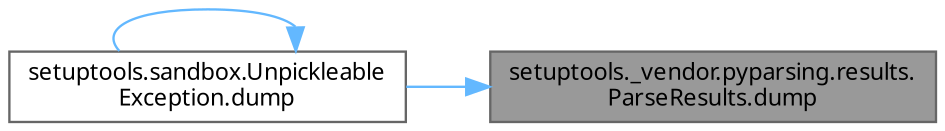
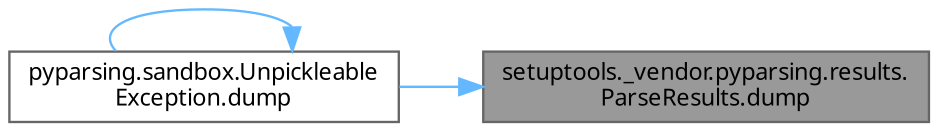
node "setuptools.sandbox.Unpickleable Exception.dump": label "setuptools.sandbox.Unpickleable Exception.dump" -> "pyparsing.sandbox.Unpickleable Exception.dump"
